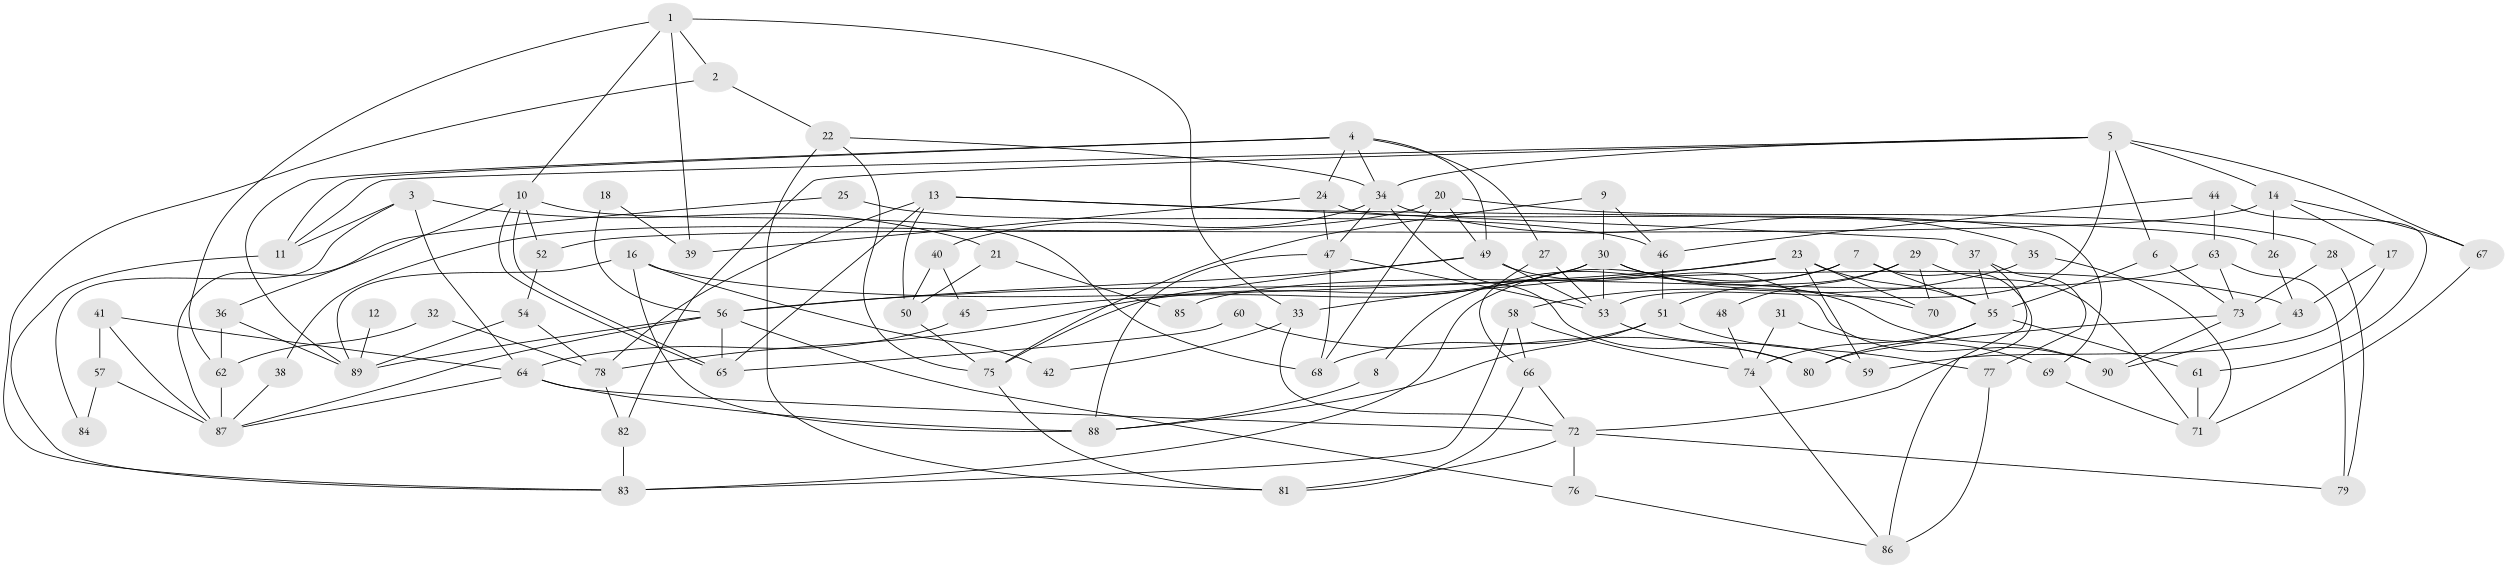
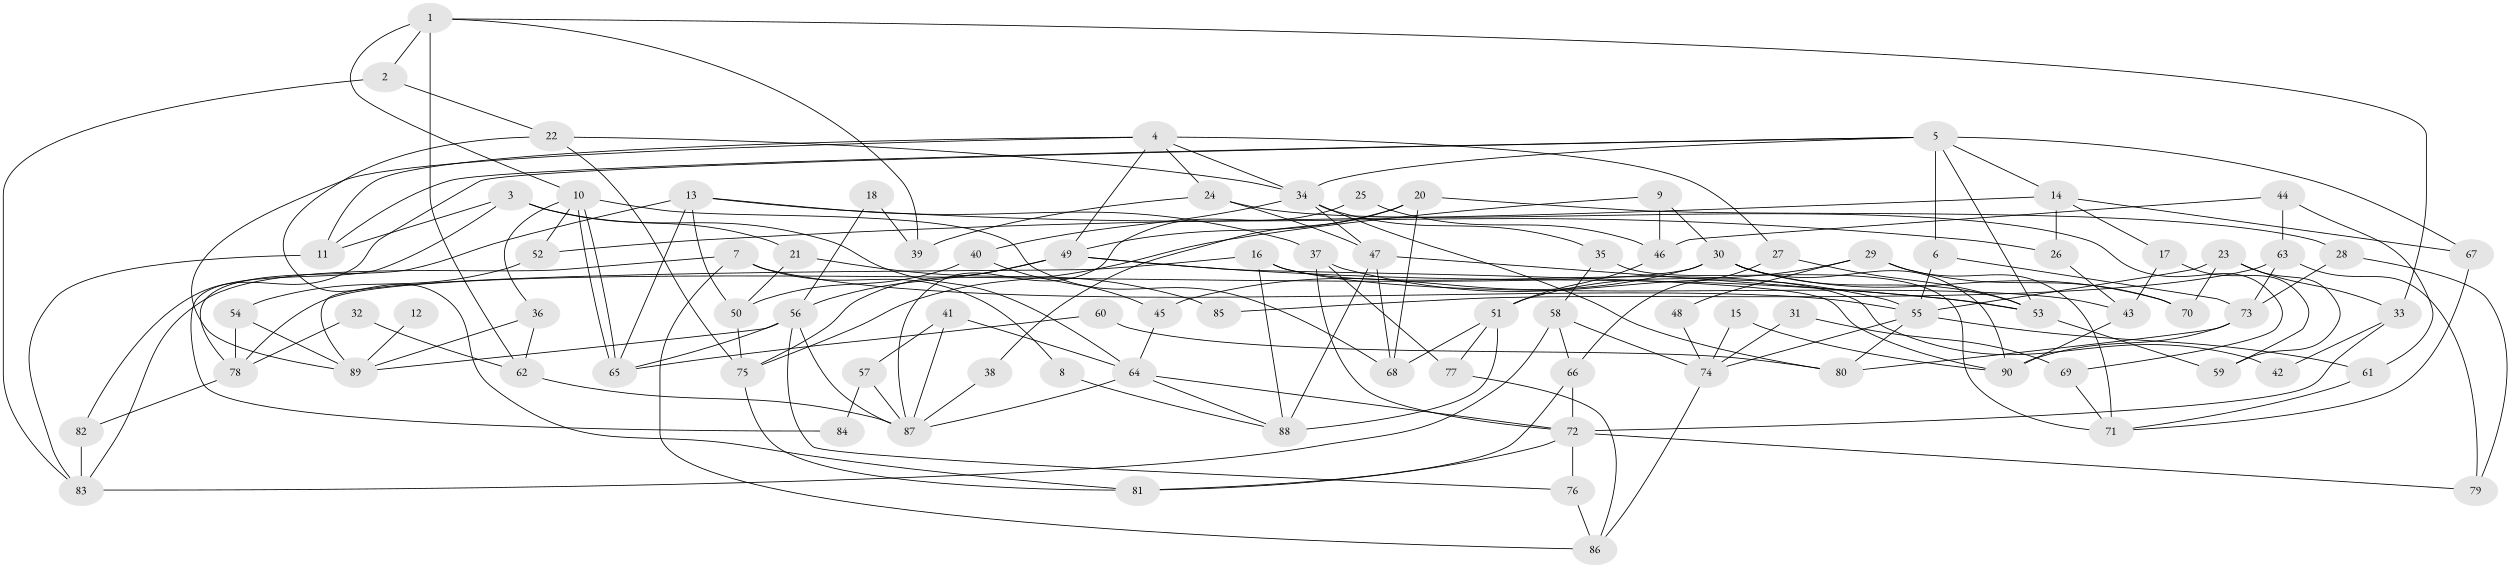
edge "23" -- "56": removed
node "15": added
